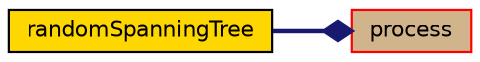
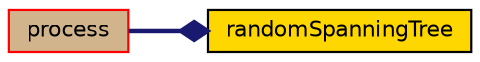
edge "randomSpanningTree" -> "process": reversed
